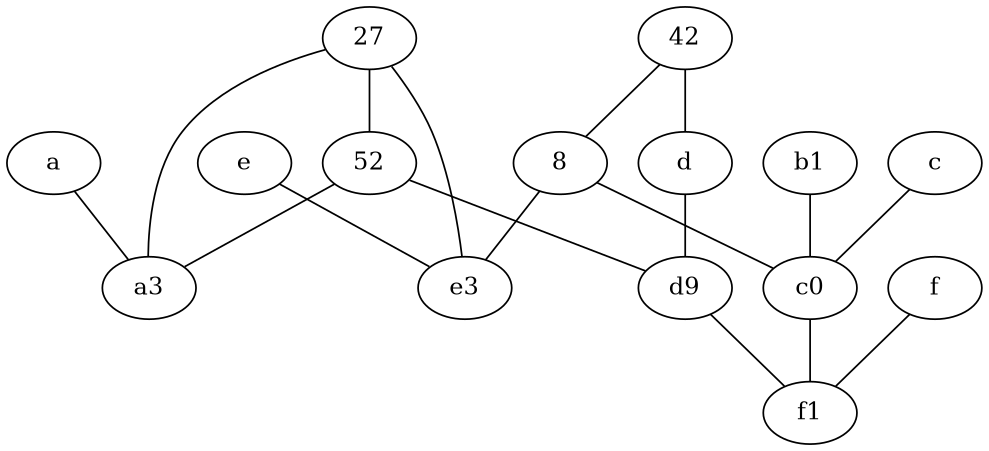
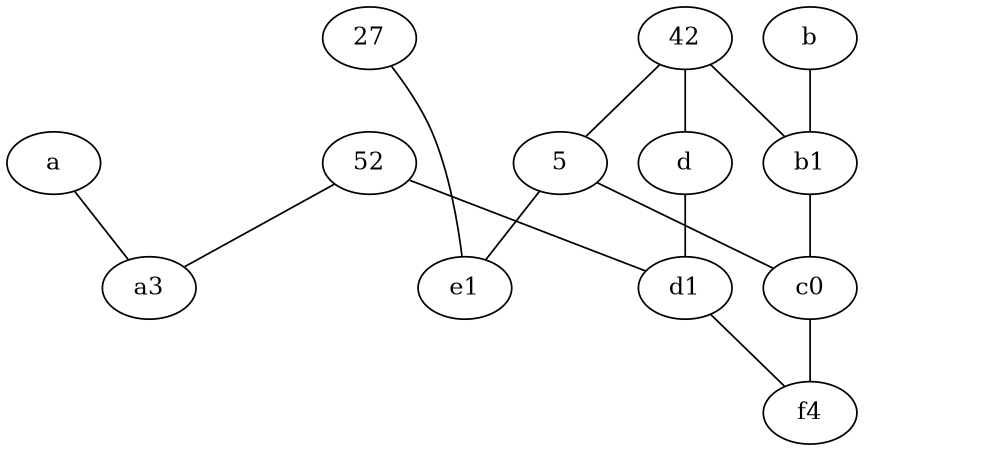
node "b": added
edge "42" -- "b1": added
edge "27" -- "52": removed
edge "27" -- "a3": removed
node "e": removed
node "8": label "8" -> "5"
node "c": removed
node "e3": label "e3" -> "e1"
node "d9": label "d9" -> "d1"
node "f": removed
node "f1": label "f1" -> "f4"
